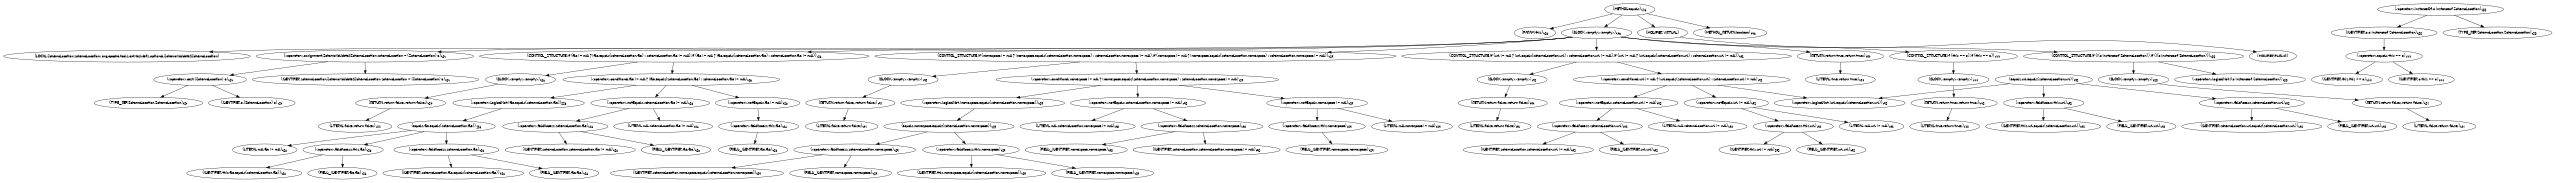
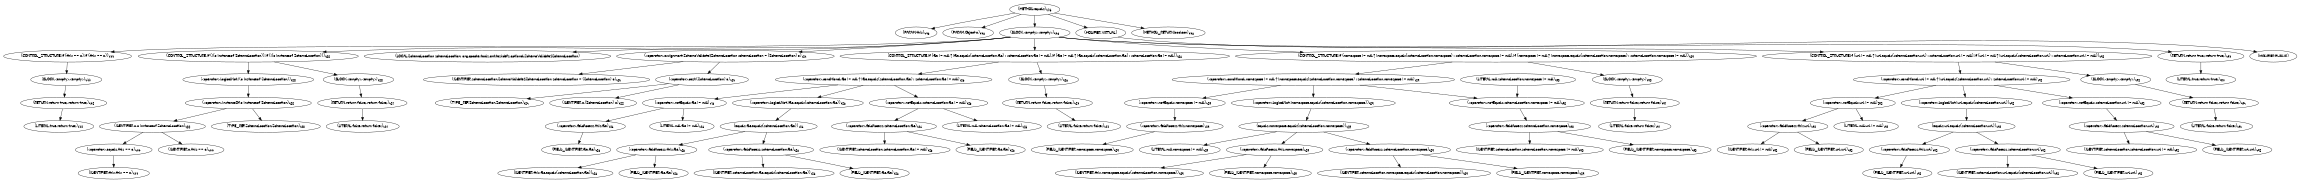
node "(PARAM,this)": text "436" -> "476"
node "(PARAM,Object o)": added
edge "(<operator>.equals,this == o)" -> "(IDENTIFIER,o,this == o)": now "(IDENTIFIER,o,o instanceof SchemaLocation)" -> "(IDENTIFIER,o,this == o)"
edge "(<operator>.logicalNot,!(o instanceof SchemaLocation))" -> "(<operator>.instanceOf,o instanceof SchemaLocation)": added
edge "(equals,url.equals(schemaLocation.url))" -> "(<operator>.logicalNot,!url.equals(schemaLocation.url))": reversed
node "(IDENTIFIER,o,(SchemaLocation) o)": text "484" -> "488"
node "(<operator>.logicalNot,!file.equals(schemaLocation.file))": text "886" -> "486"
node "(<operator>.notEquals,file != null)": text "486" -> "416"
node "(<operator>.notEquals,url != null)": text "493" -> "393"
edge "(<operator>.notEquals,schemaLocation.namespace != null)" -> "(LITERAL,null,schemaLocation.namespace != null)": reversed
edge "(<operator>.notEquals,namespace != null)" -> "(LITERAL,null,namespace != null)": now "(equals,namespace.equals(schemaLocation.namespace))" -> "(LITERAL,null,namespace != null)"
node "(equals,file.equals(schemaLocation.file))": text "286" -> "486"
node "(LITERAL,null,schemaLocation.url != null)": removed
node "(IDENTIFIER,this,url.equals(schemaLocation.url))": removed
edge "(equals,file.equals(schemaLocation.file))" -> "(LITERAL,null,file != null)": now "(<operator>.notEquals,file != null)" -> "(LITERAL,null,file != null)"
node "(IDENTIFIER,this,url != null)": text "893" -> "493"
node "(IDENTIFIER,schemaLocation,file.equals(schemaLocation.file))": text "786" -> "486"
